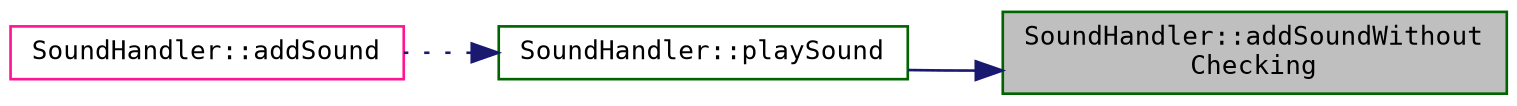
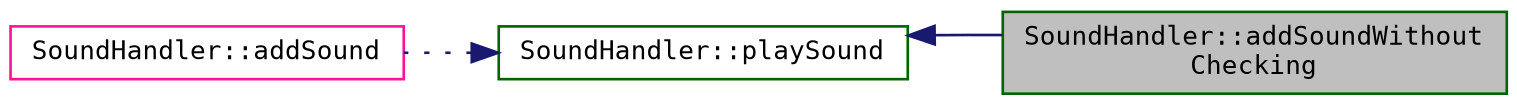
edge "SoundHandler::playSound" -> "SoundHandler::addSoundWithout Checking": reversed
